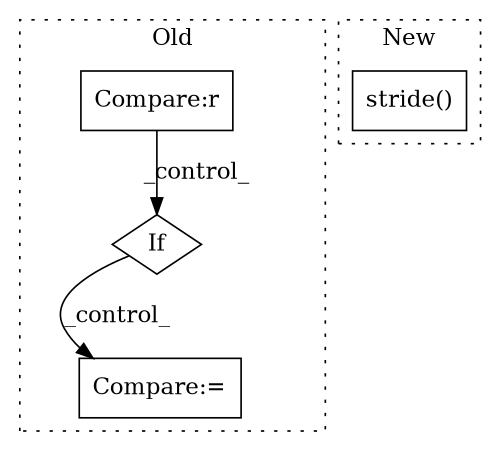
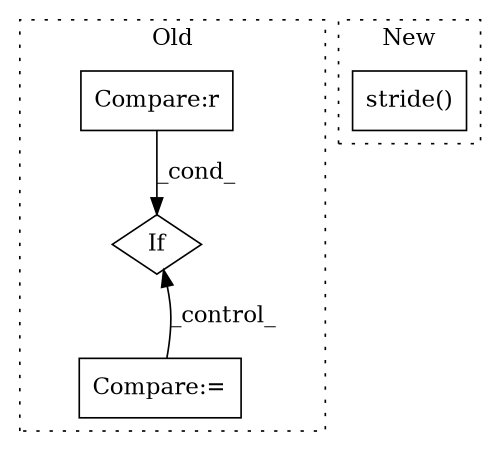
edge "Compare:r" -> "If": label "_control_" -> "_cond_"
edge "If" -> "Compare:=": reversed
